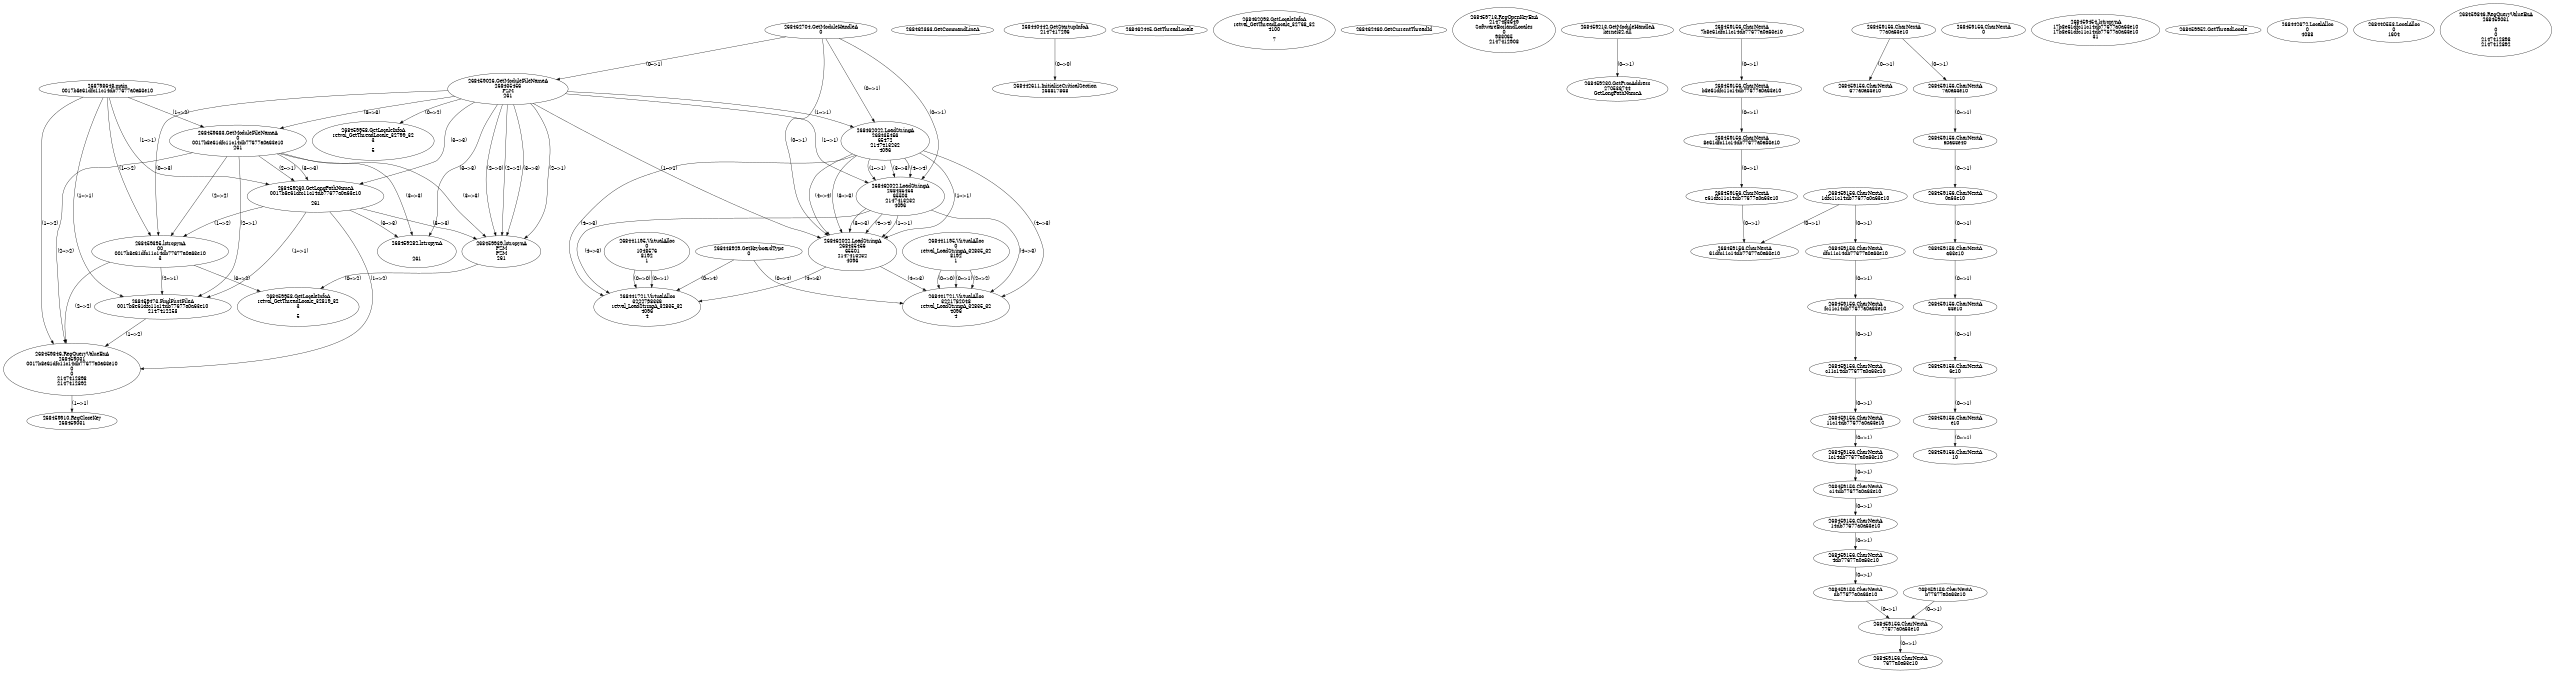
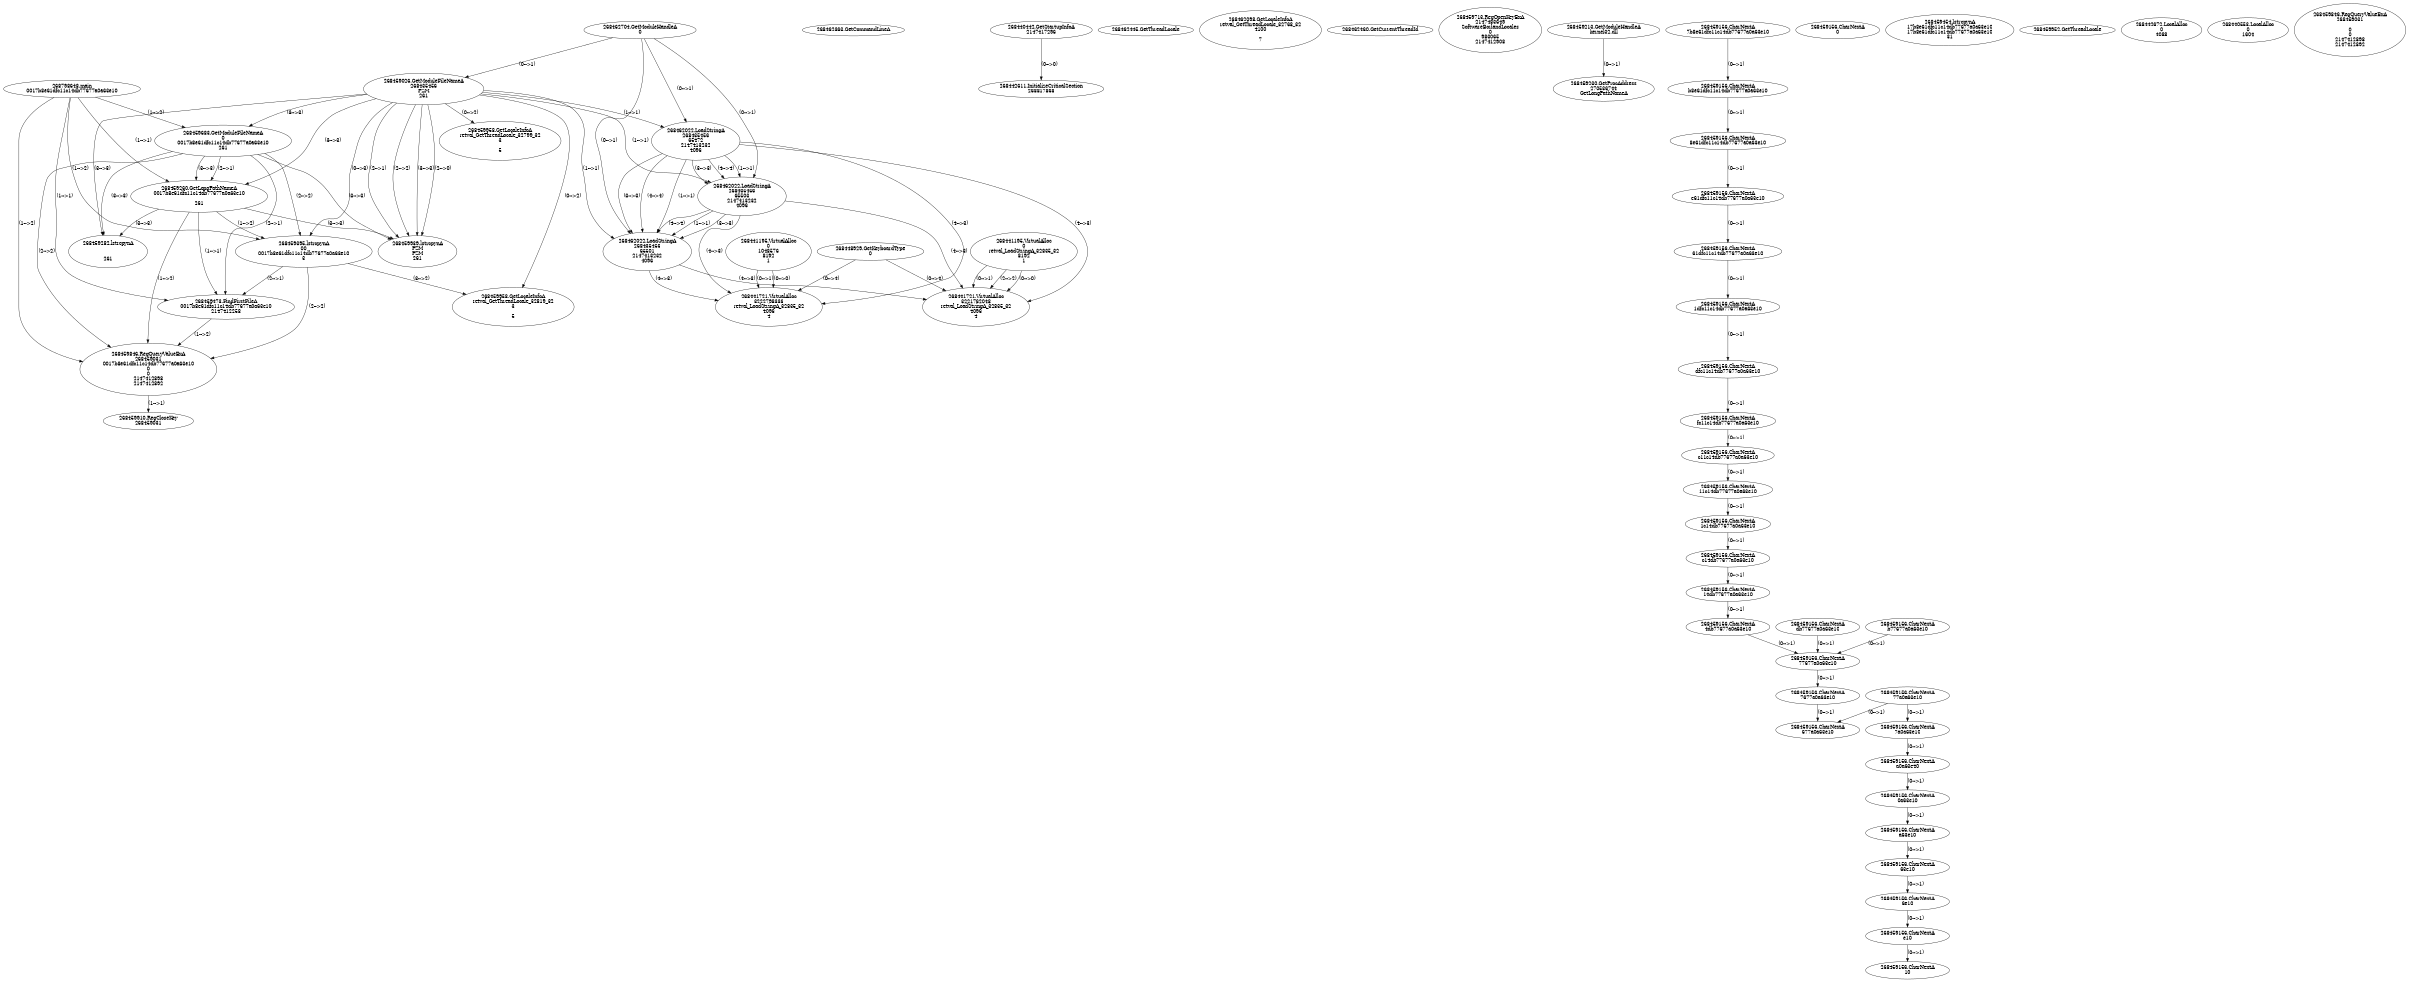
edge "268459156.CharNextA 1dfc11c14db77677a0a63e10" -> "268459156.CharNextA 61dfc11c14db77677a0a63e10": reversed
edge "268459939.lstrcpynA PZM PZM 261" -> "268459958.GetLocaleInfoA retval_GetThreadLocale_32819_32 3 5": now "268459026.GetModuleFileNameA 268435456 PZM 261" -> "268459958.GetLocaleInfoA retval_GetThreadLocale_32819_32 3 5"
edge "268459156.CharNextA 4db77677a0a63e10" -> "268459156.CharNextA db77677a0a63e10": now "268459156.CharNextA 4db77677a0a63e10" -> "268459156.CharNextA 77677a0a63e10"
edge "268459156.CharNextA 7677a0a63e10" -> "268459156.CharNextA 677a0a63e10": added, label "(0-->1)"
